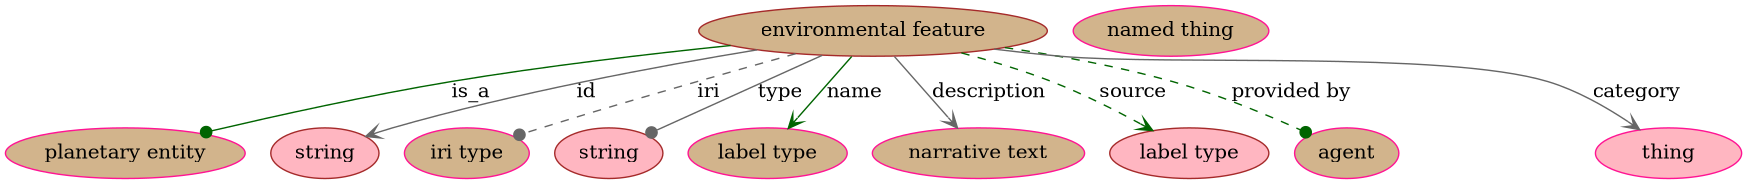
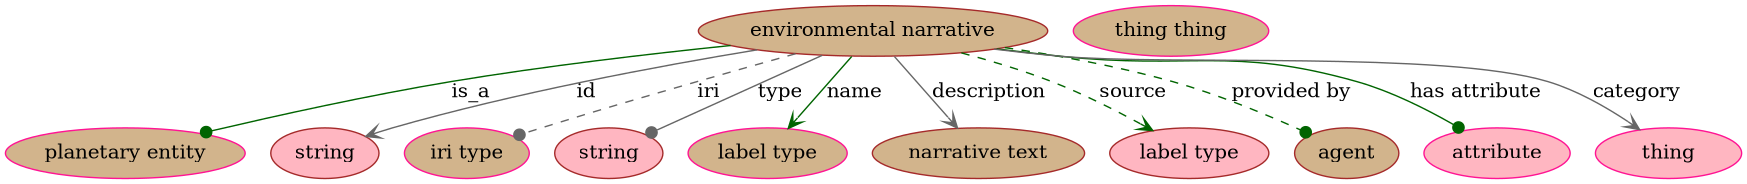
node "environmental feature": label "environmental feature" -> "environmental narrative"
node "named thing": label "named thing" -> "thing thing"
node "narrative text": color deeppink -> brown
node "agent": color deeppink -> brown
node "attribute": added
